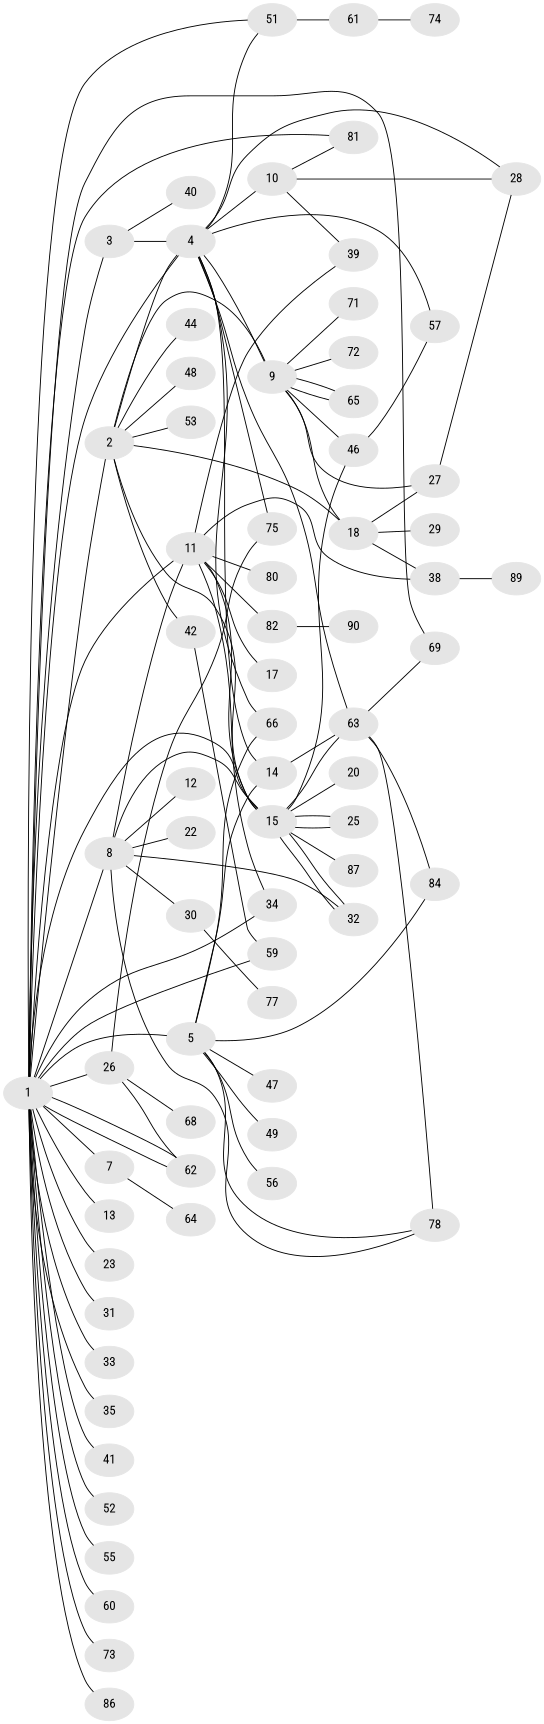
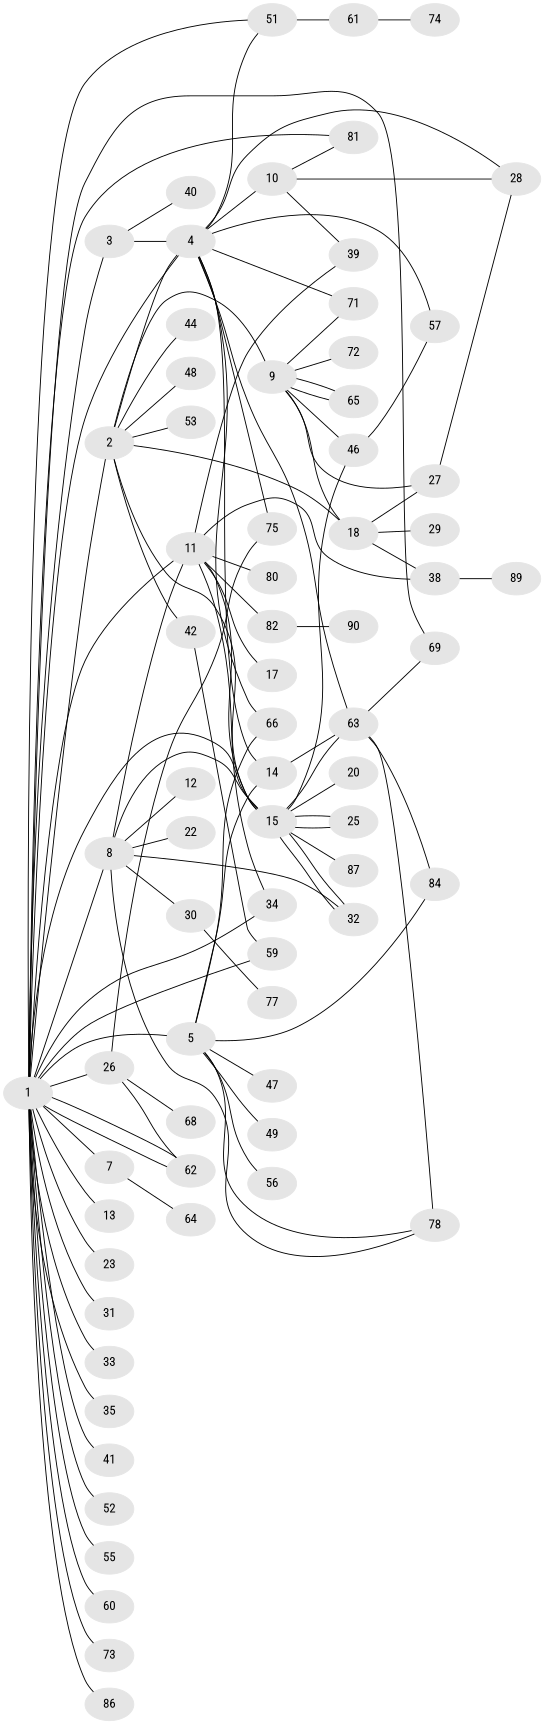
edge "4" -- "9": now "4" -- "71"
